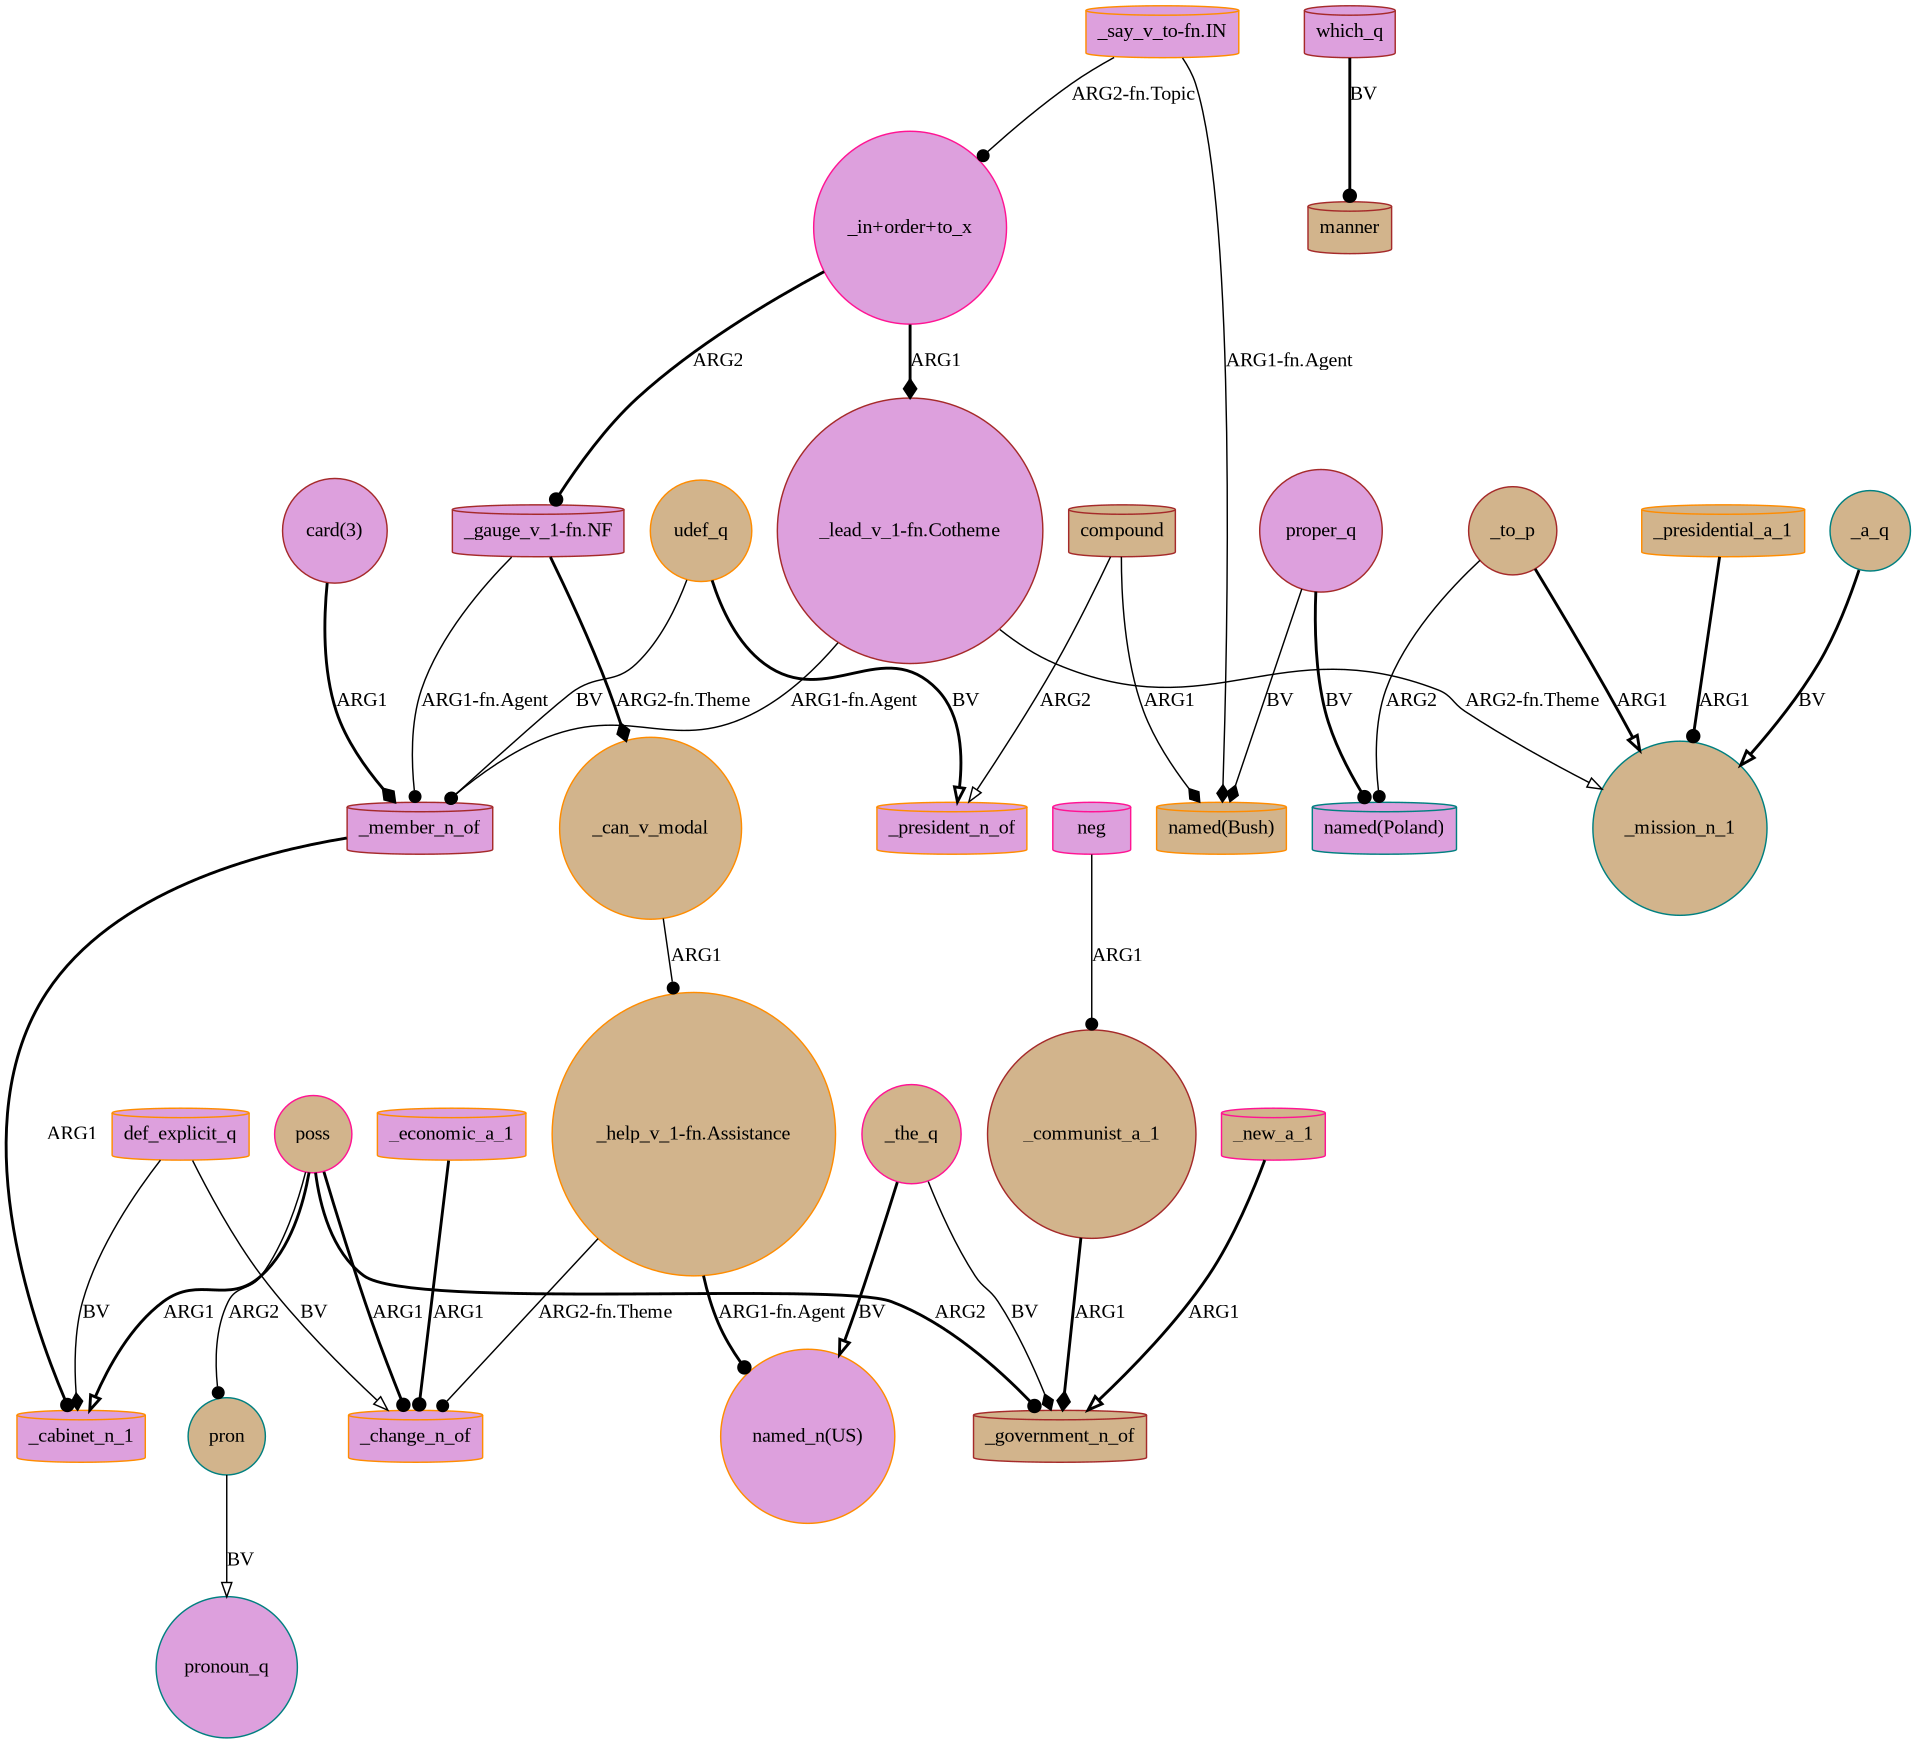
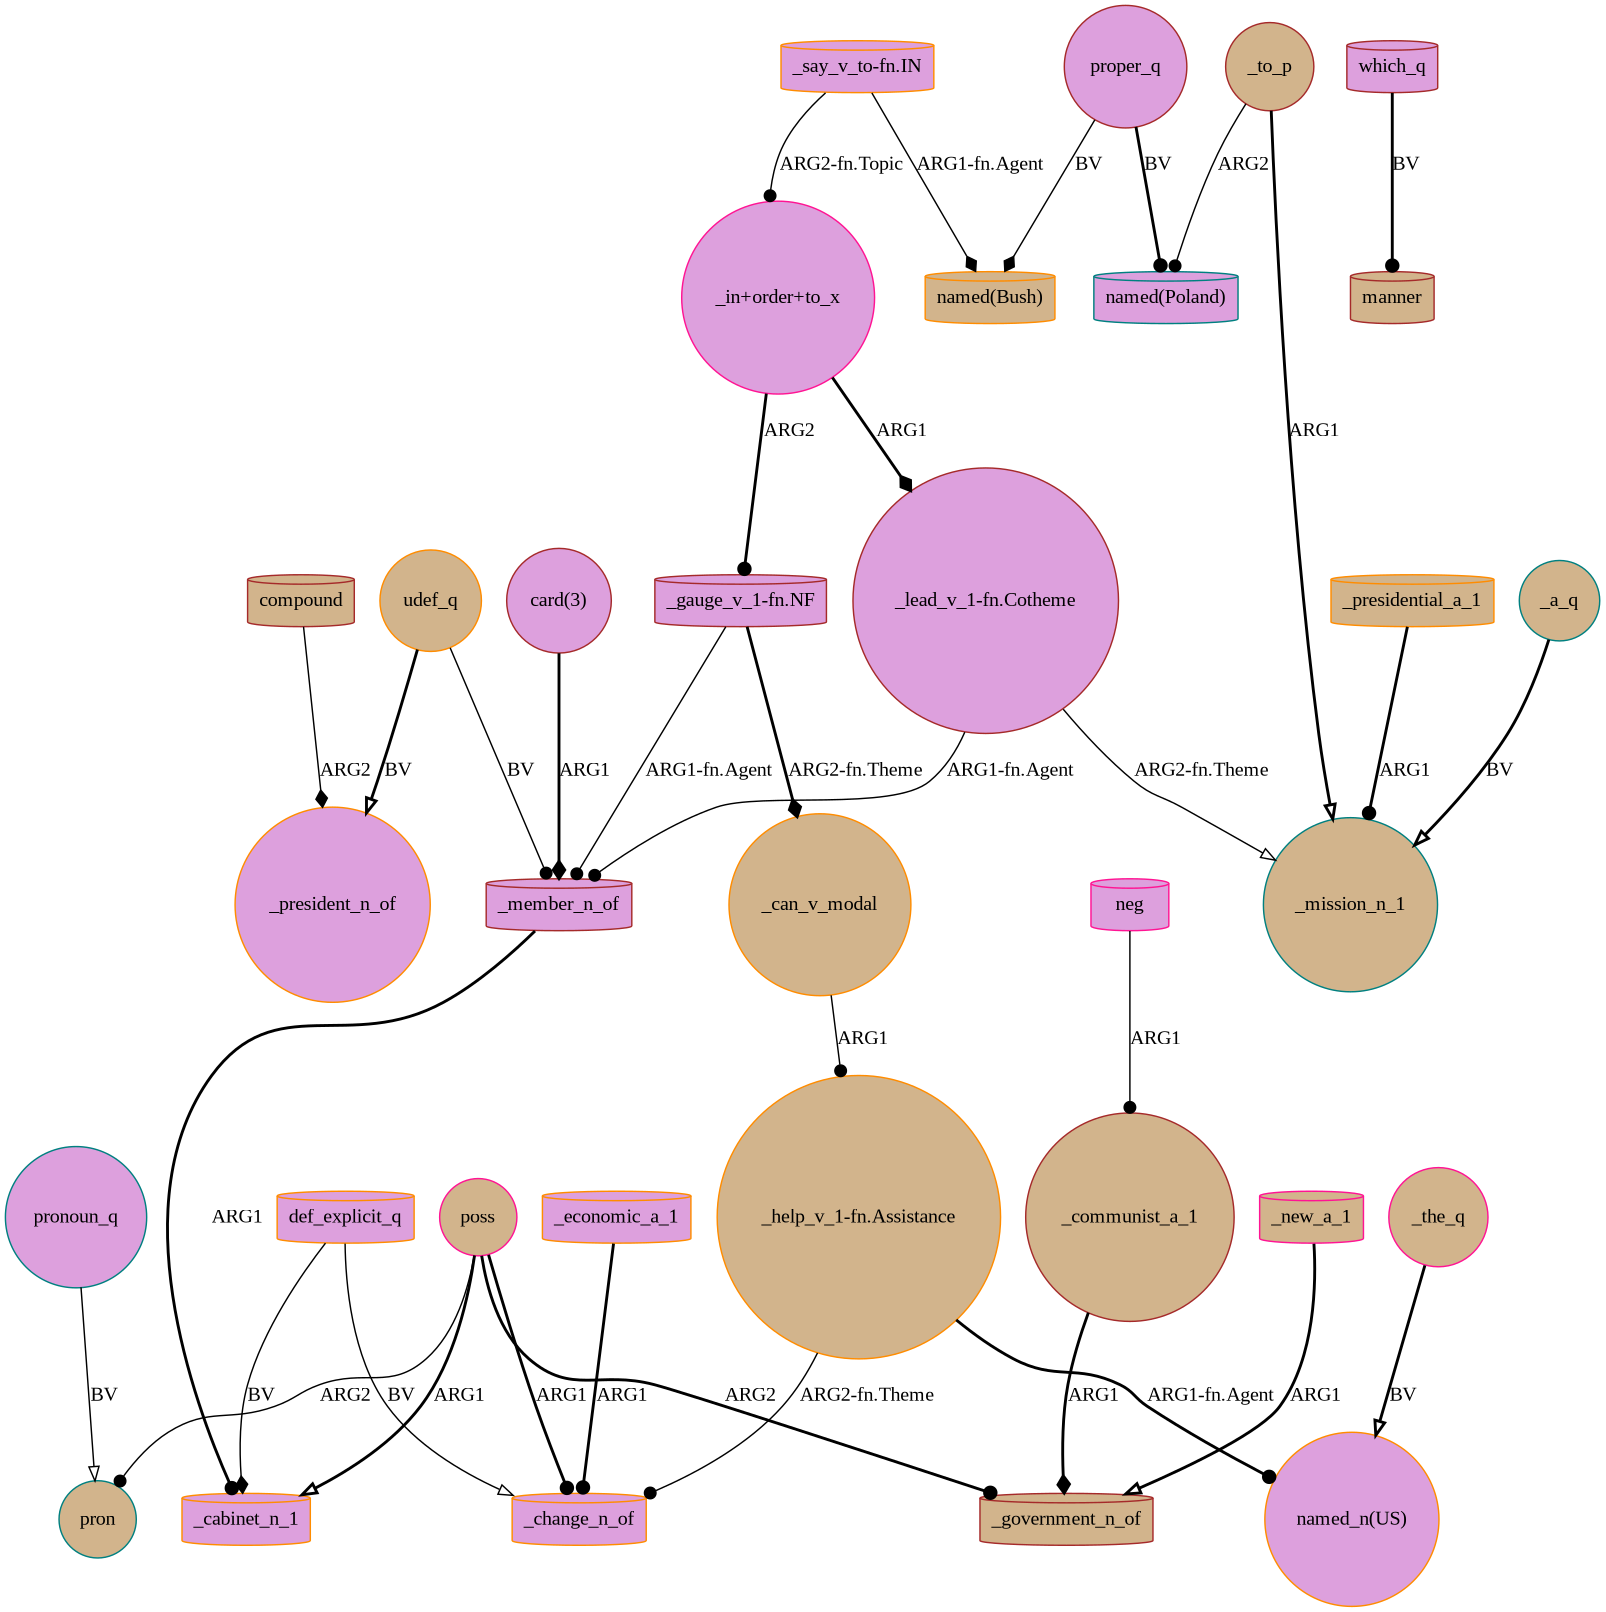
edge "compound" -> "named(Bush)": removed, label "ARG1"
edge "compound" -> "_president_n_of": arrowhead onormal -> diamond
node "_president_n_of": shape cylinder -> circle
edge "_the_q" -> "_government_n_of": removed, label "BV"
edge "pron" -> "pronoun_q": reversed
